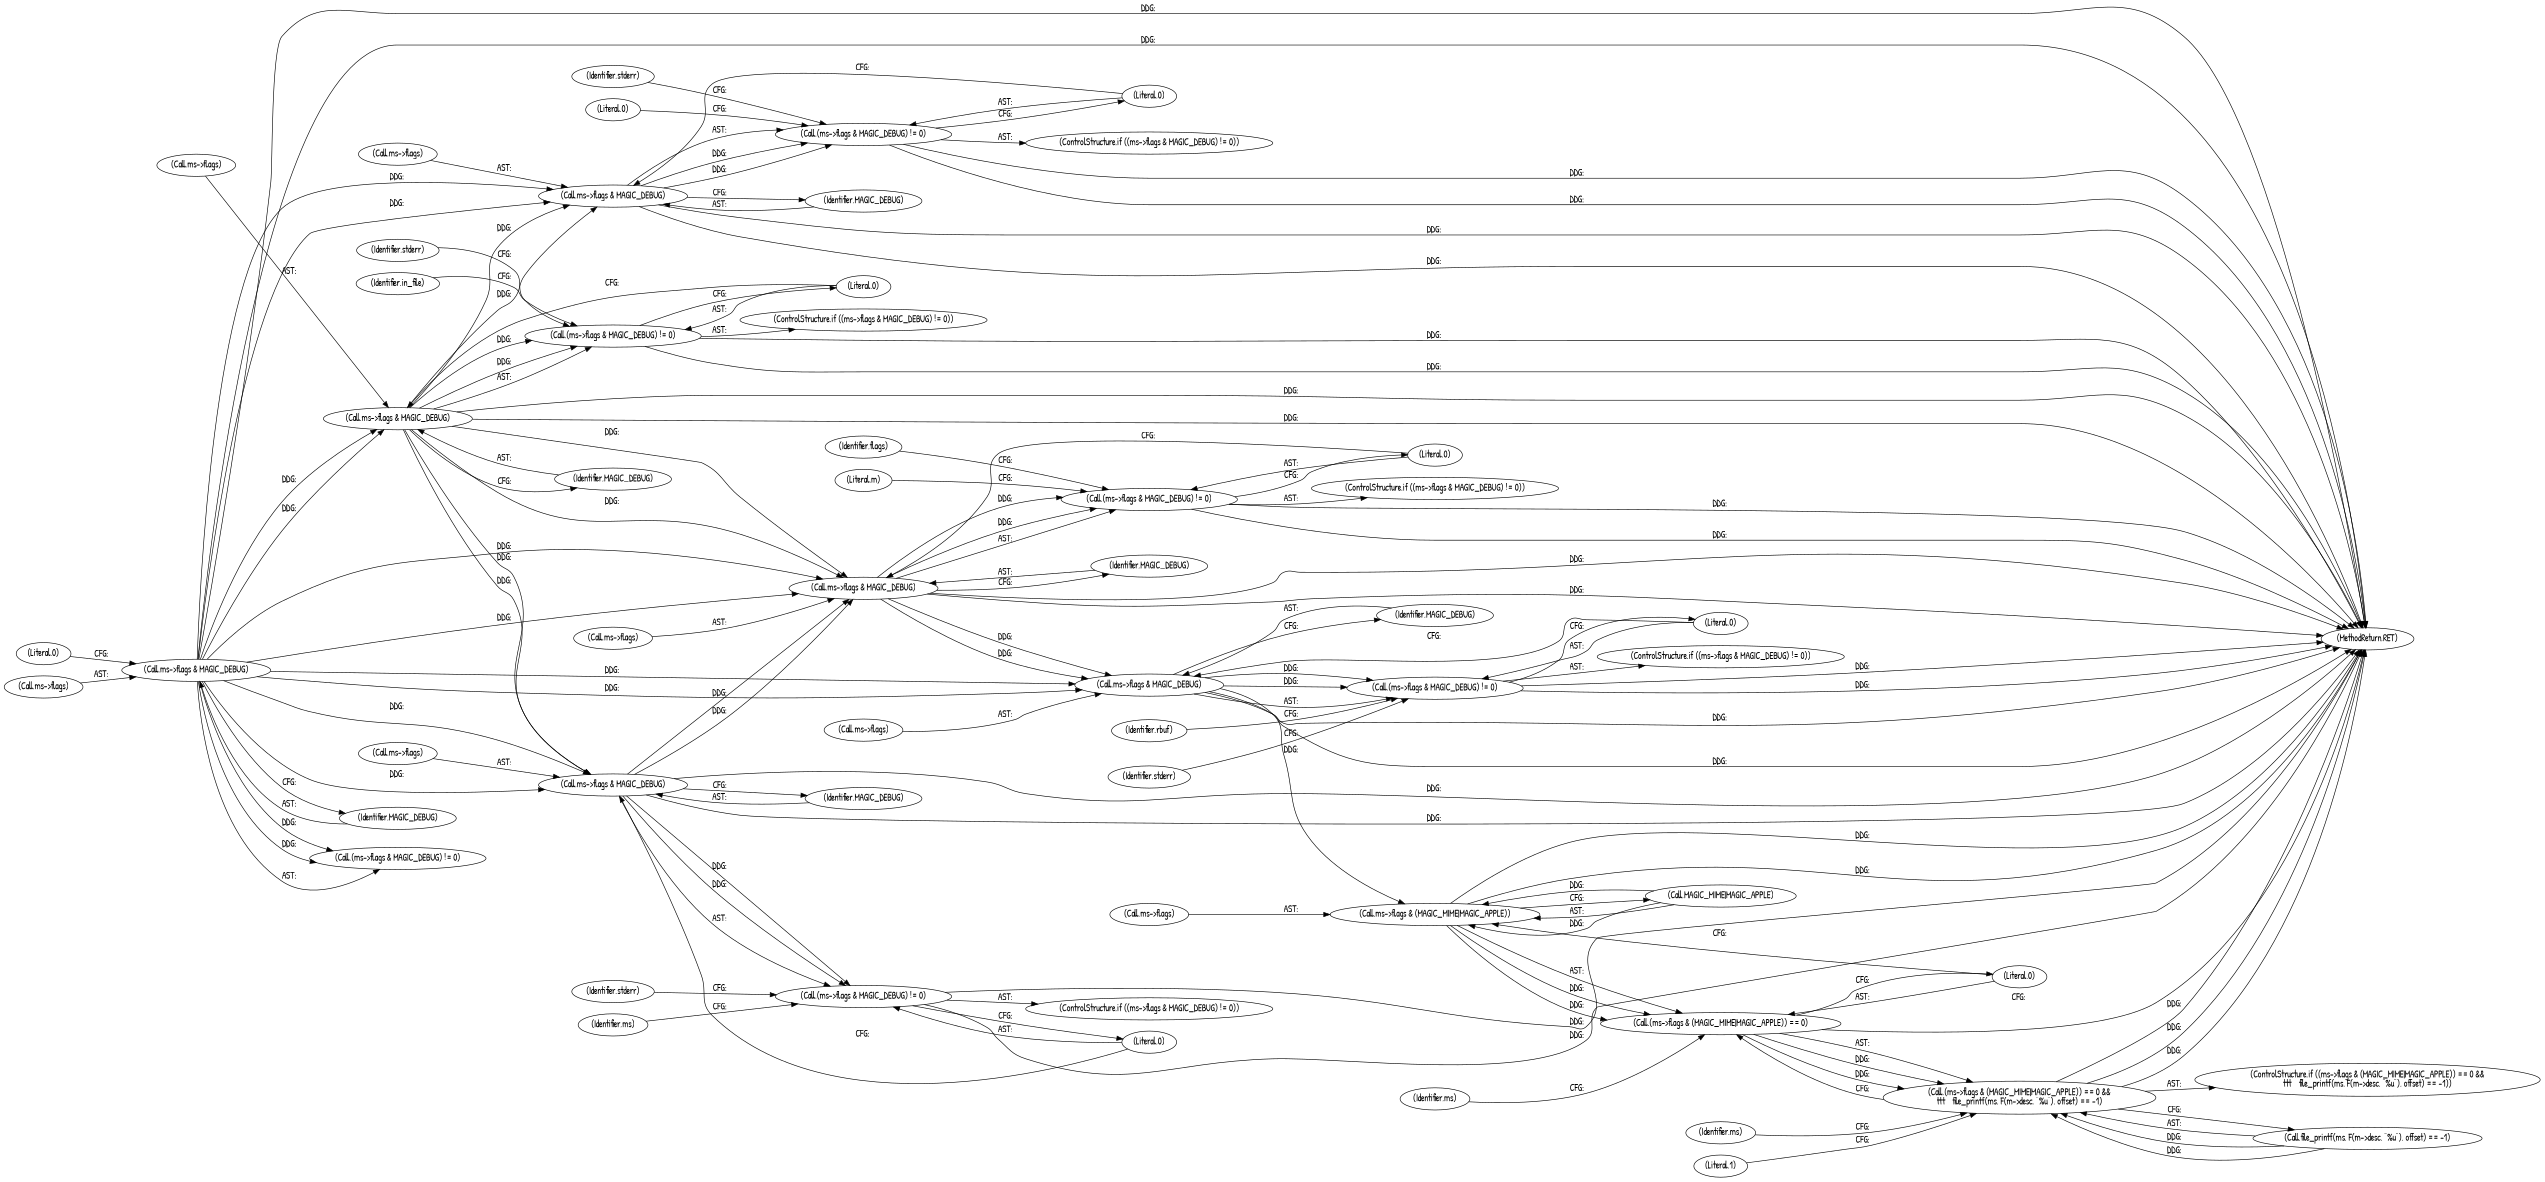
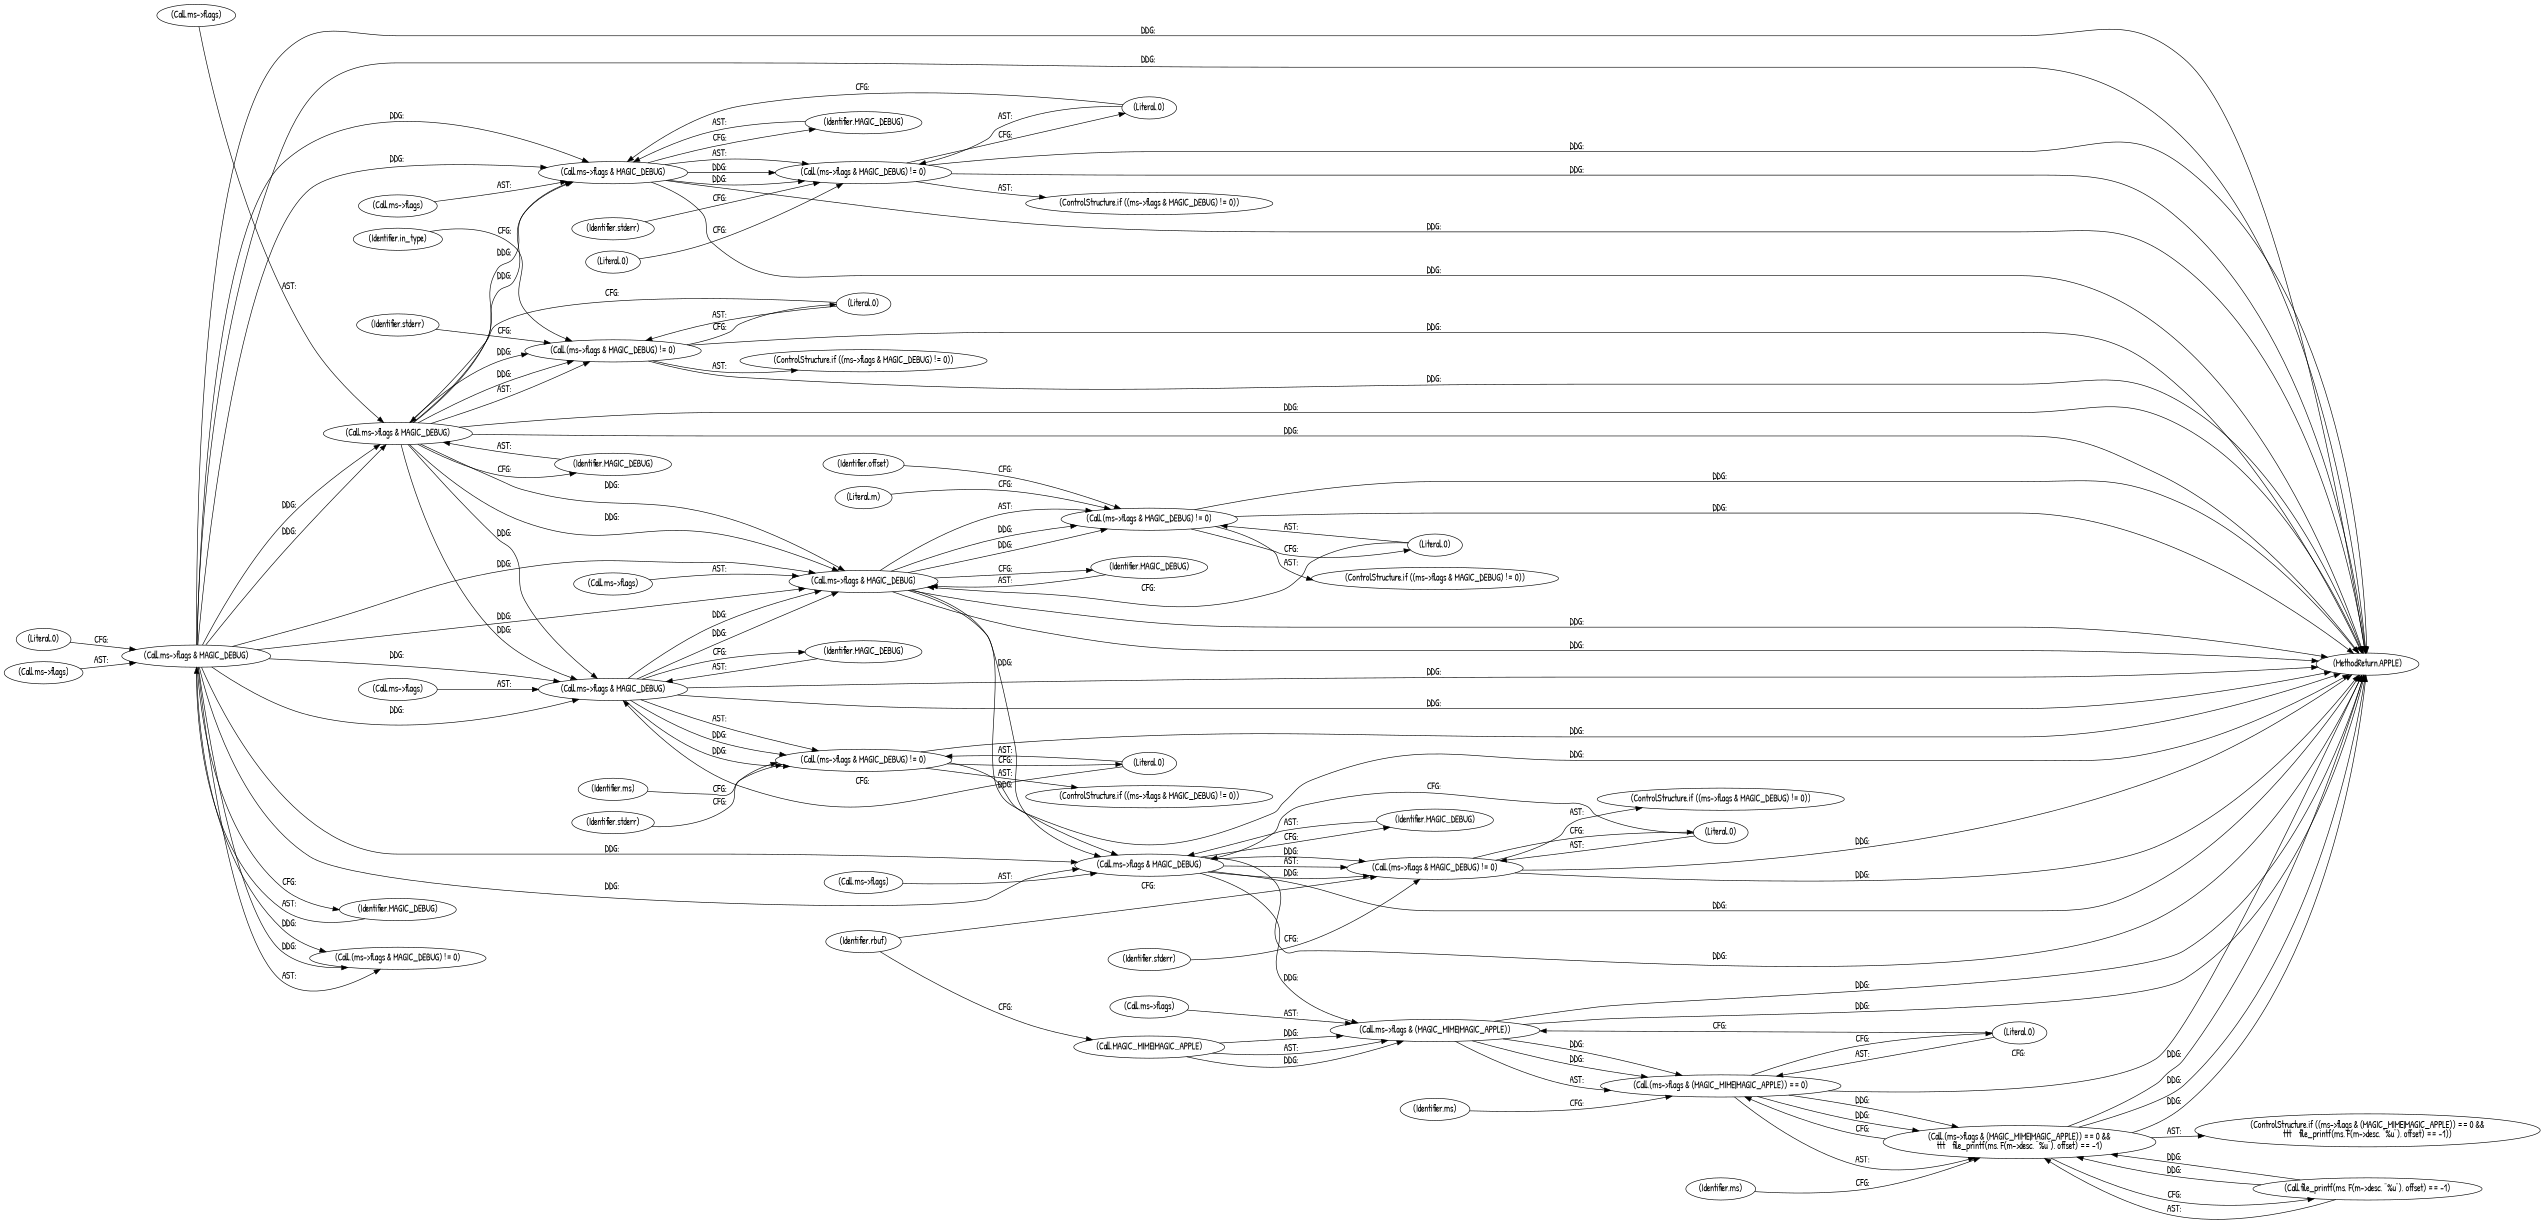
node "(Identifier,in_file)": label "(Identifier,in_file)" -> "(Identifier,in_type)"
node "(Identifier,flags)": label "(Identifier,flags)" -> "(Identifier,offset)"
node "(MethodReturn,RET)": label "(MethodReturn,RET)" -> "(MethodReturn,APPLE)"
edge "(Call,ms->flags & (MAGIC_MIME|MAGIC_APPLE))" -> "(Call,MAGIC_MIME|MAGIC_APPLE)": now "(Identifier,rbuf)" -> "(Call,MAGIC_MIME|MAGIC_APPLE)"
node "(Literal,1)": removed
